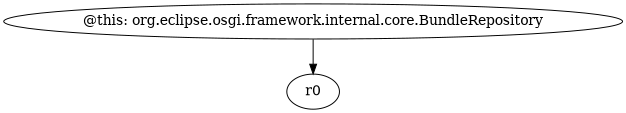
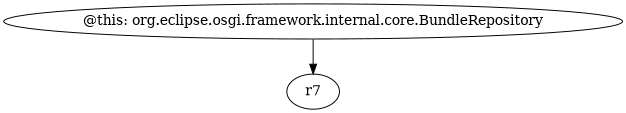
node "r0": label "r0" -> "r7"
